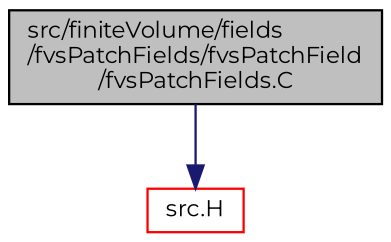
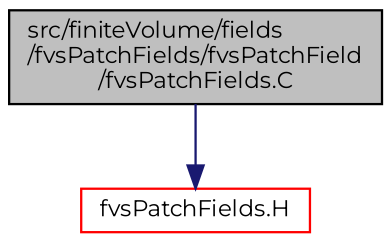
node "src.H": label "src.H" -> "fvsPatchFields.H"
